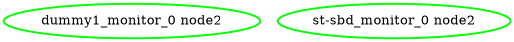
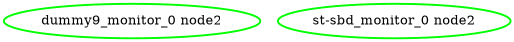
node "dummy1_monitor_0 node2": label "dummy1_monitor_0 node2" -> "dummy9_monitor_0 node2"
